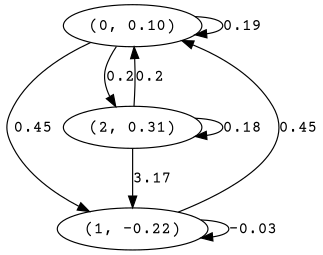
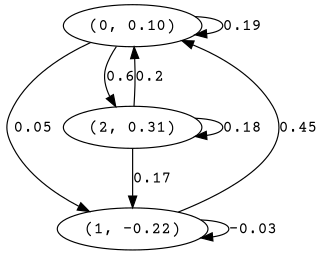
edge "(0, 0.10)" -> "(2, 0.31)": label "0.2" -> "0.6"
edge "(0, 0.10)" -> "(1, -0.22)": label "0.45" -> "0.05"
edge "(2, 0.31)" -> "(1, -0.22)": label "3.17" -> "0.17"
